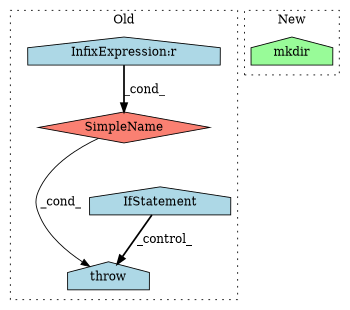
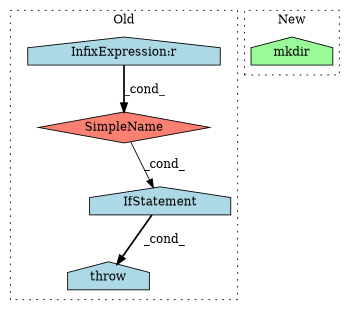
edge "SimpleName" -> "throw": now "SimpleName" -> "IfStatement"
edge "IfStatement" -> "throw": label "_control_" -> "_cond_"
